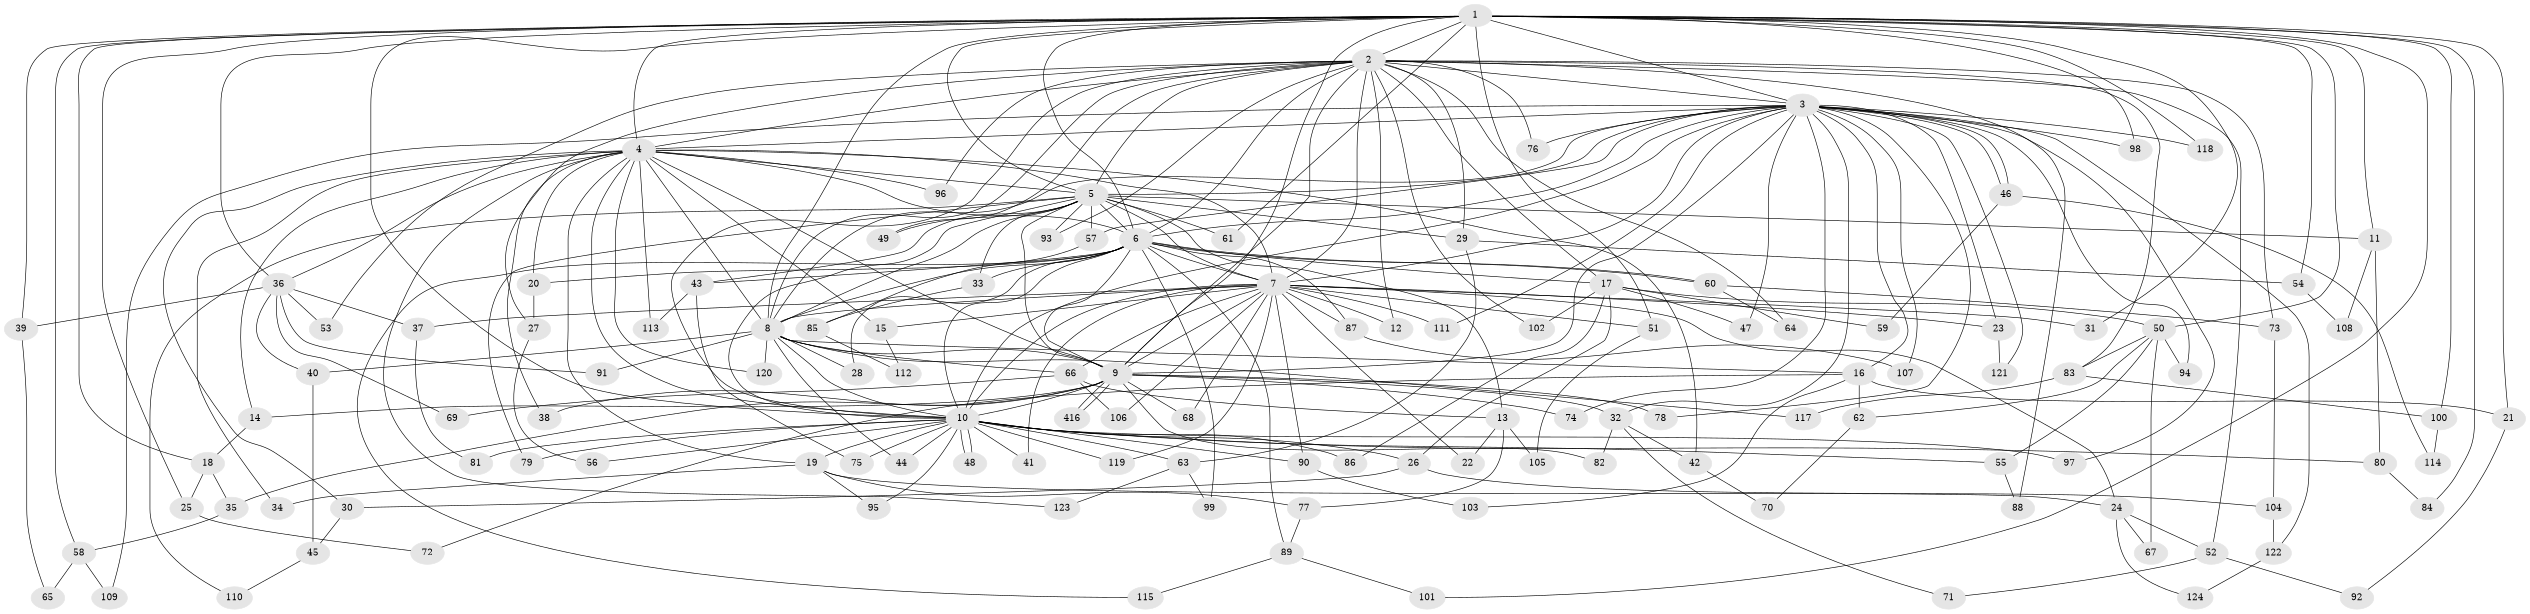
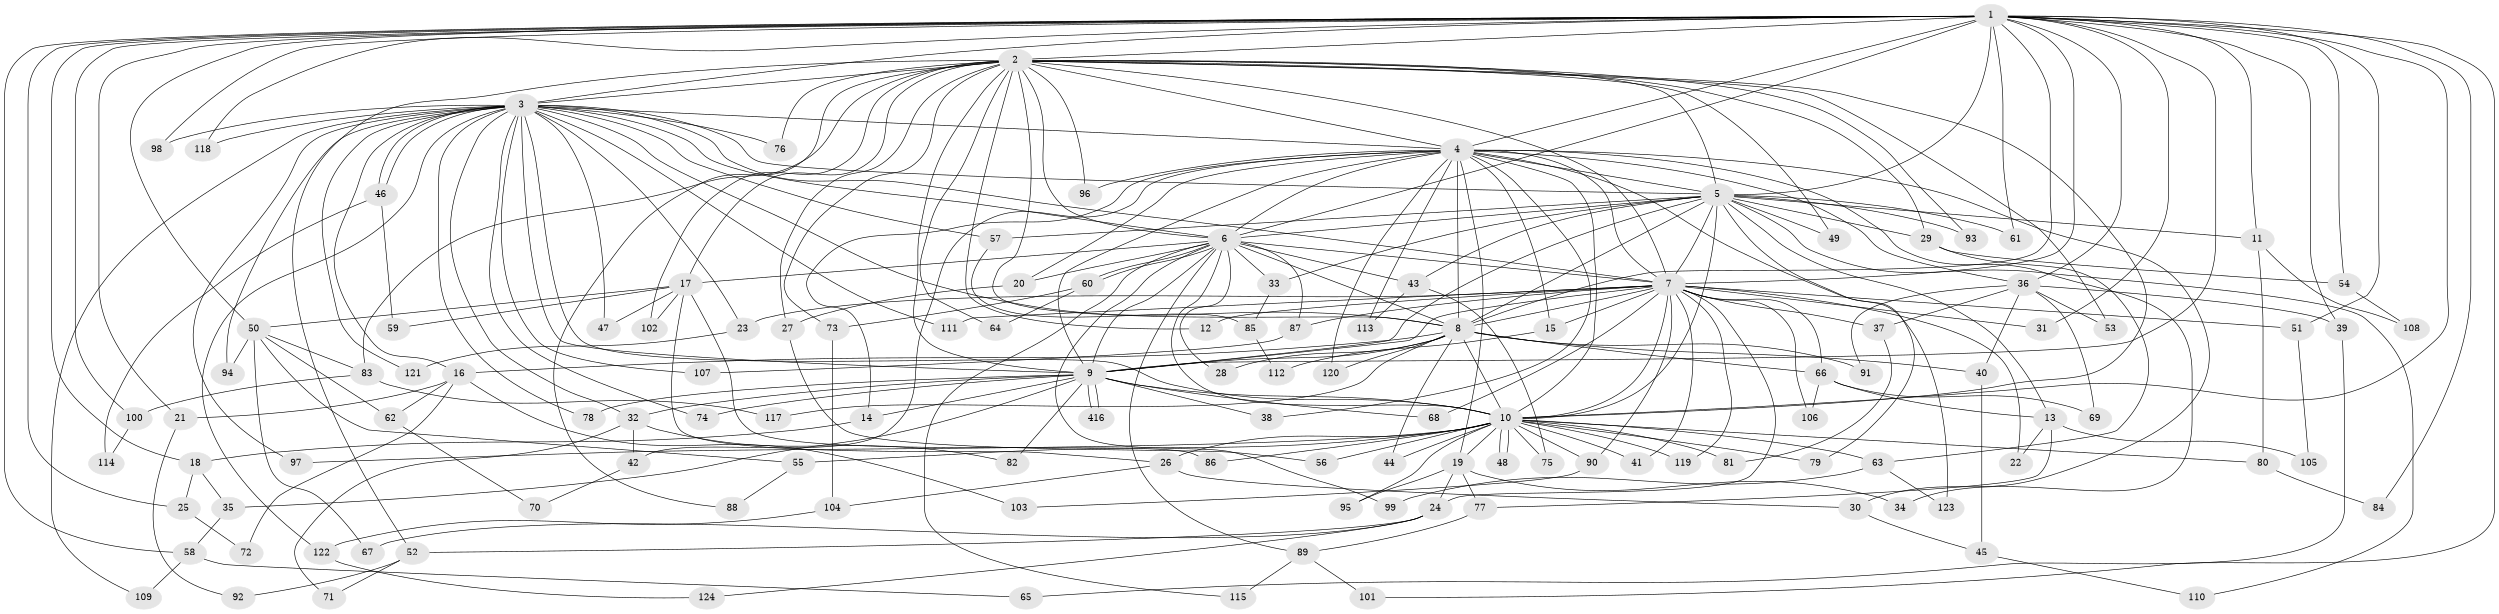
edge "1" -- "7": added
